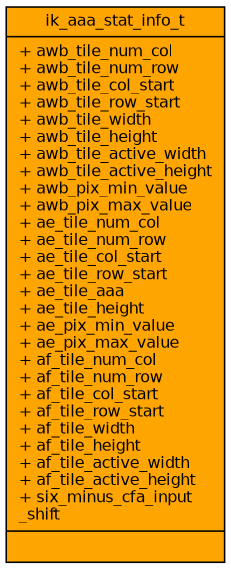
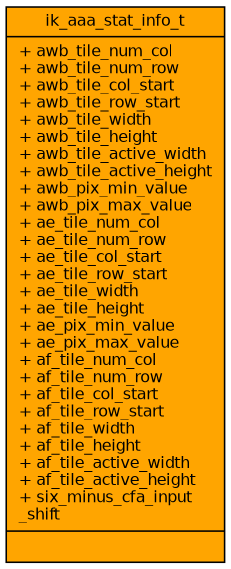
node "ik_aaa_stat_info_t": text "+ ae_tile_aaa" -> "+ ae_tile_width"
